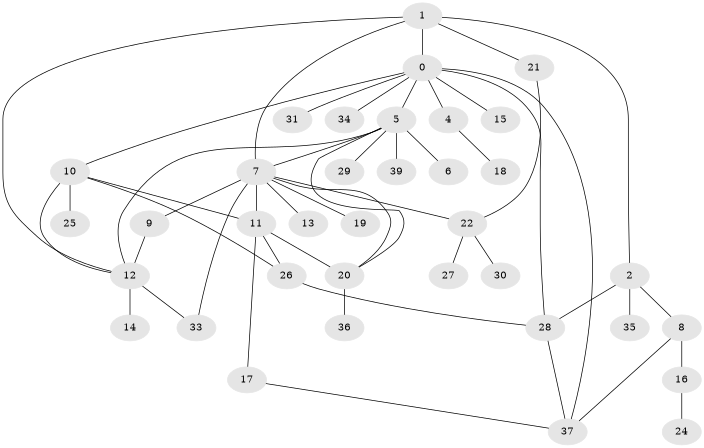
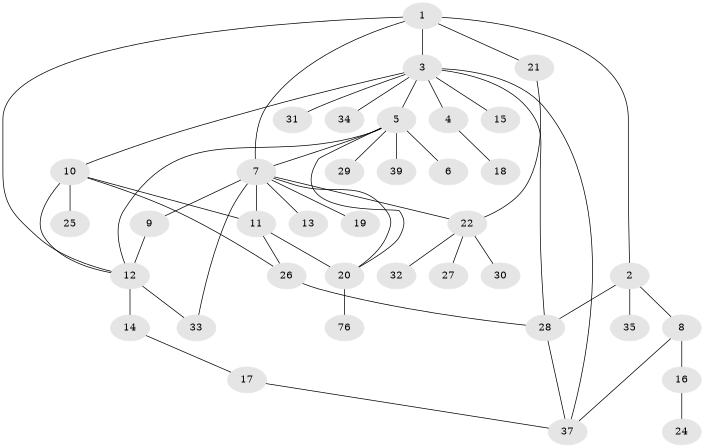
node "0": label "0" -> "3"
node "32": added
edge "11" -- "17": now "14" -- "17"
node "36": label "36" -> "76"
